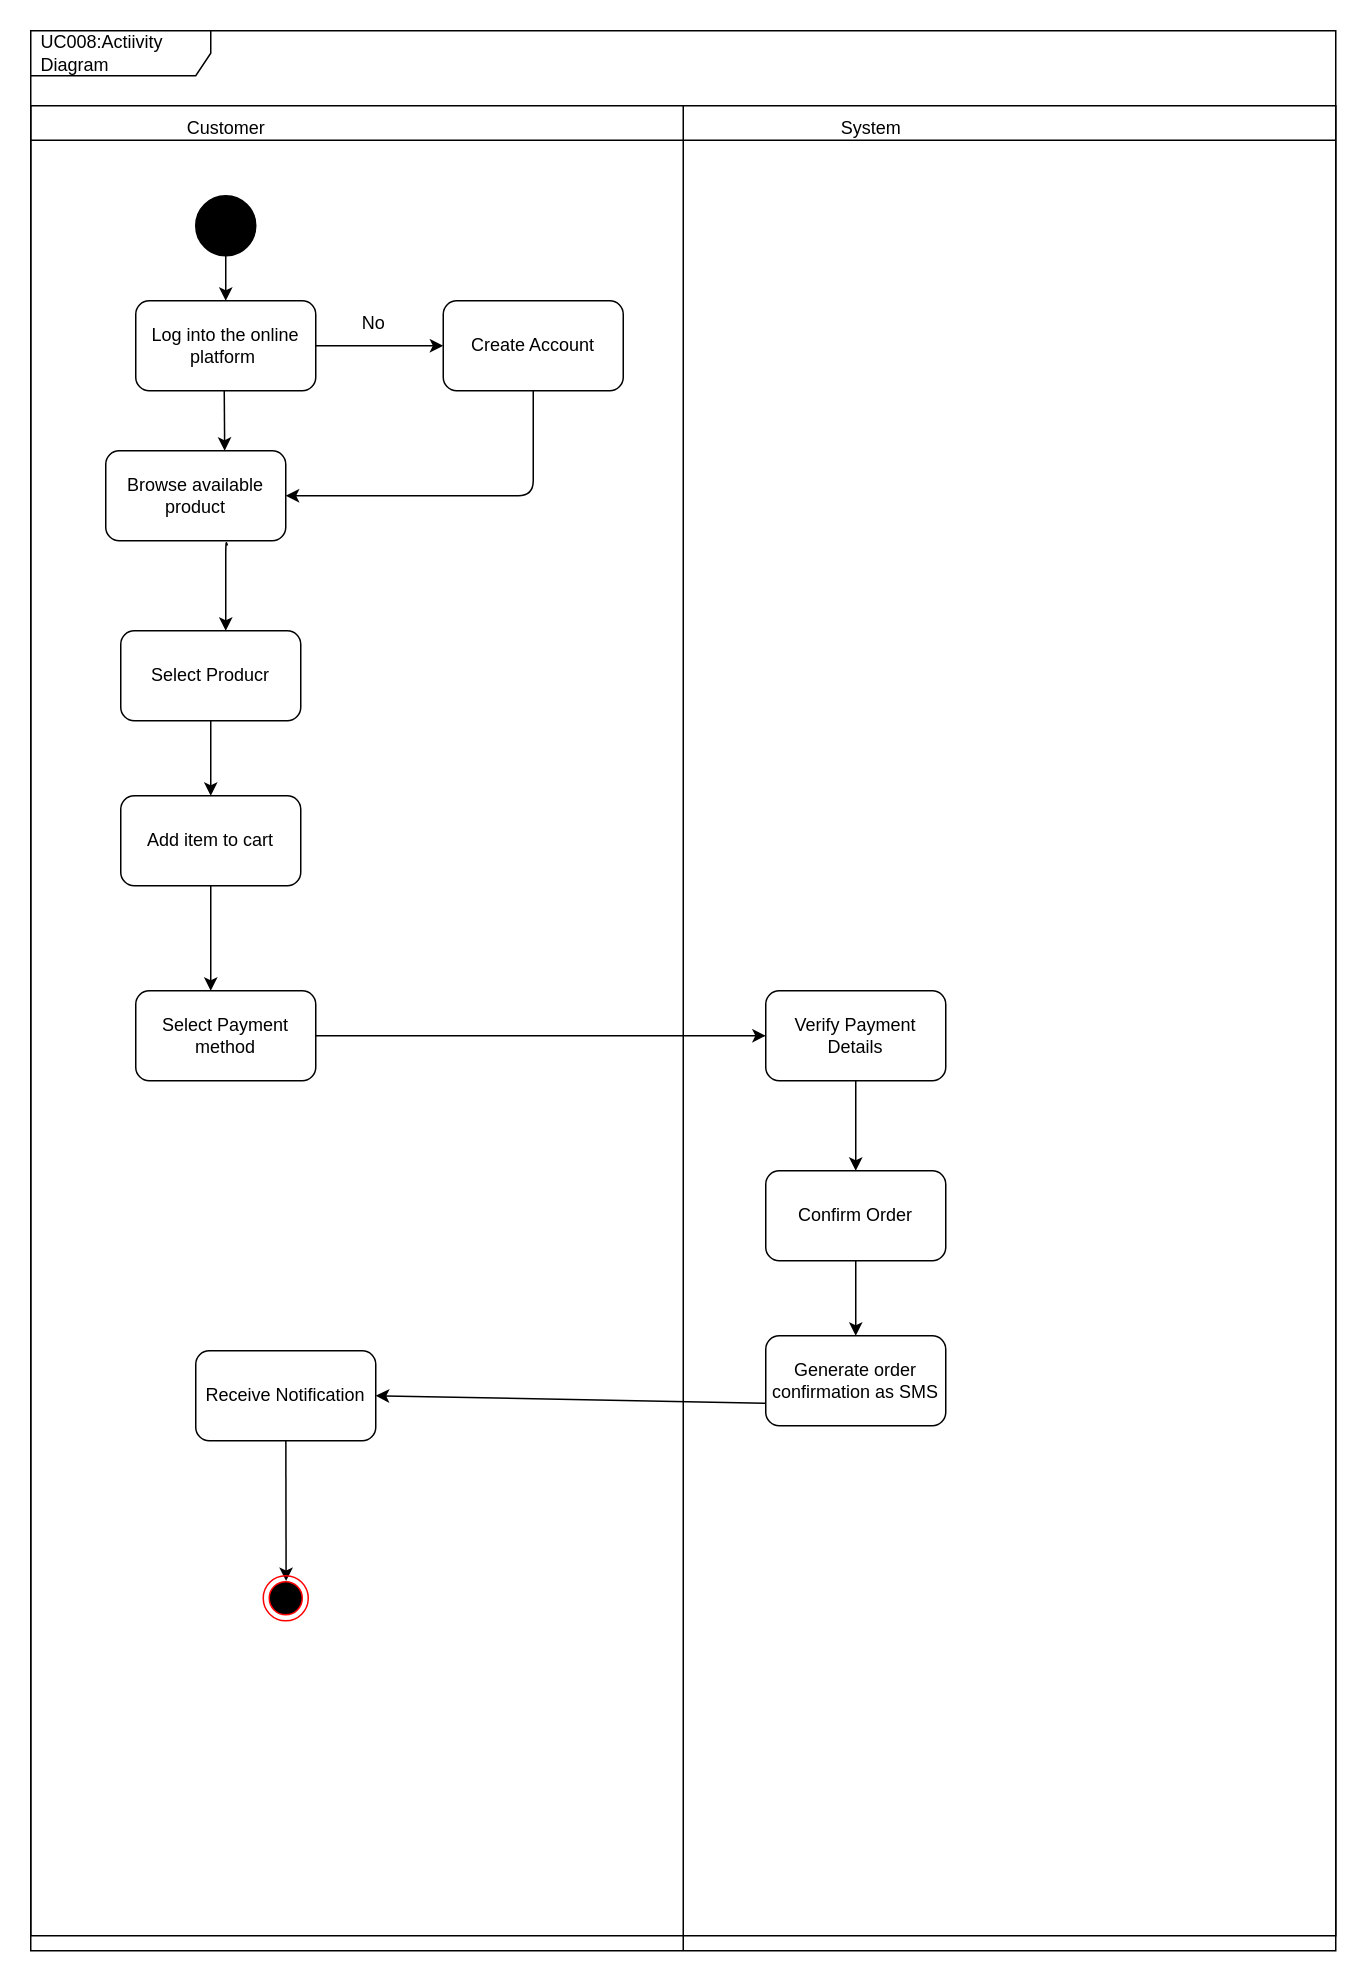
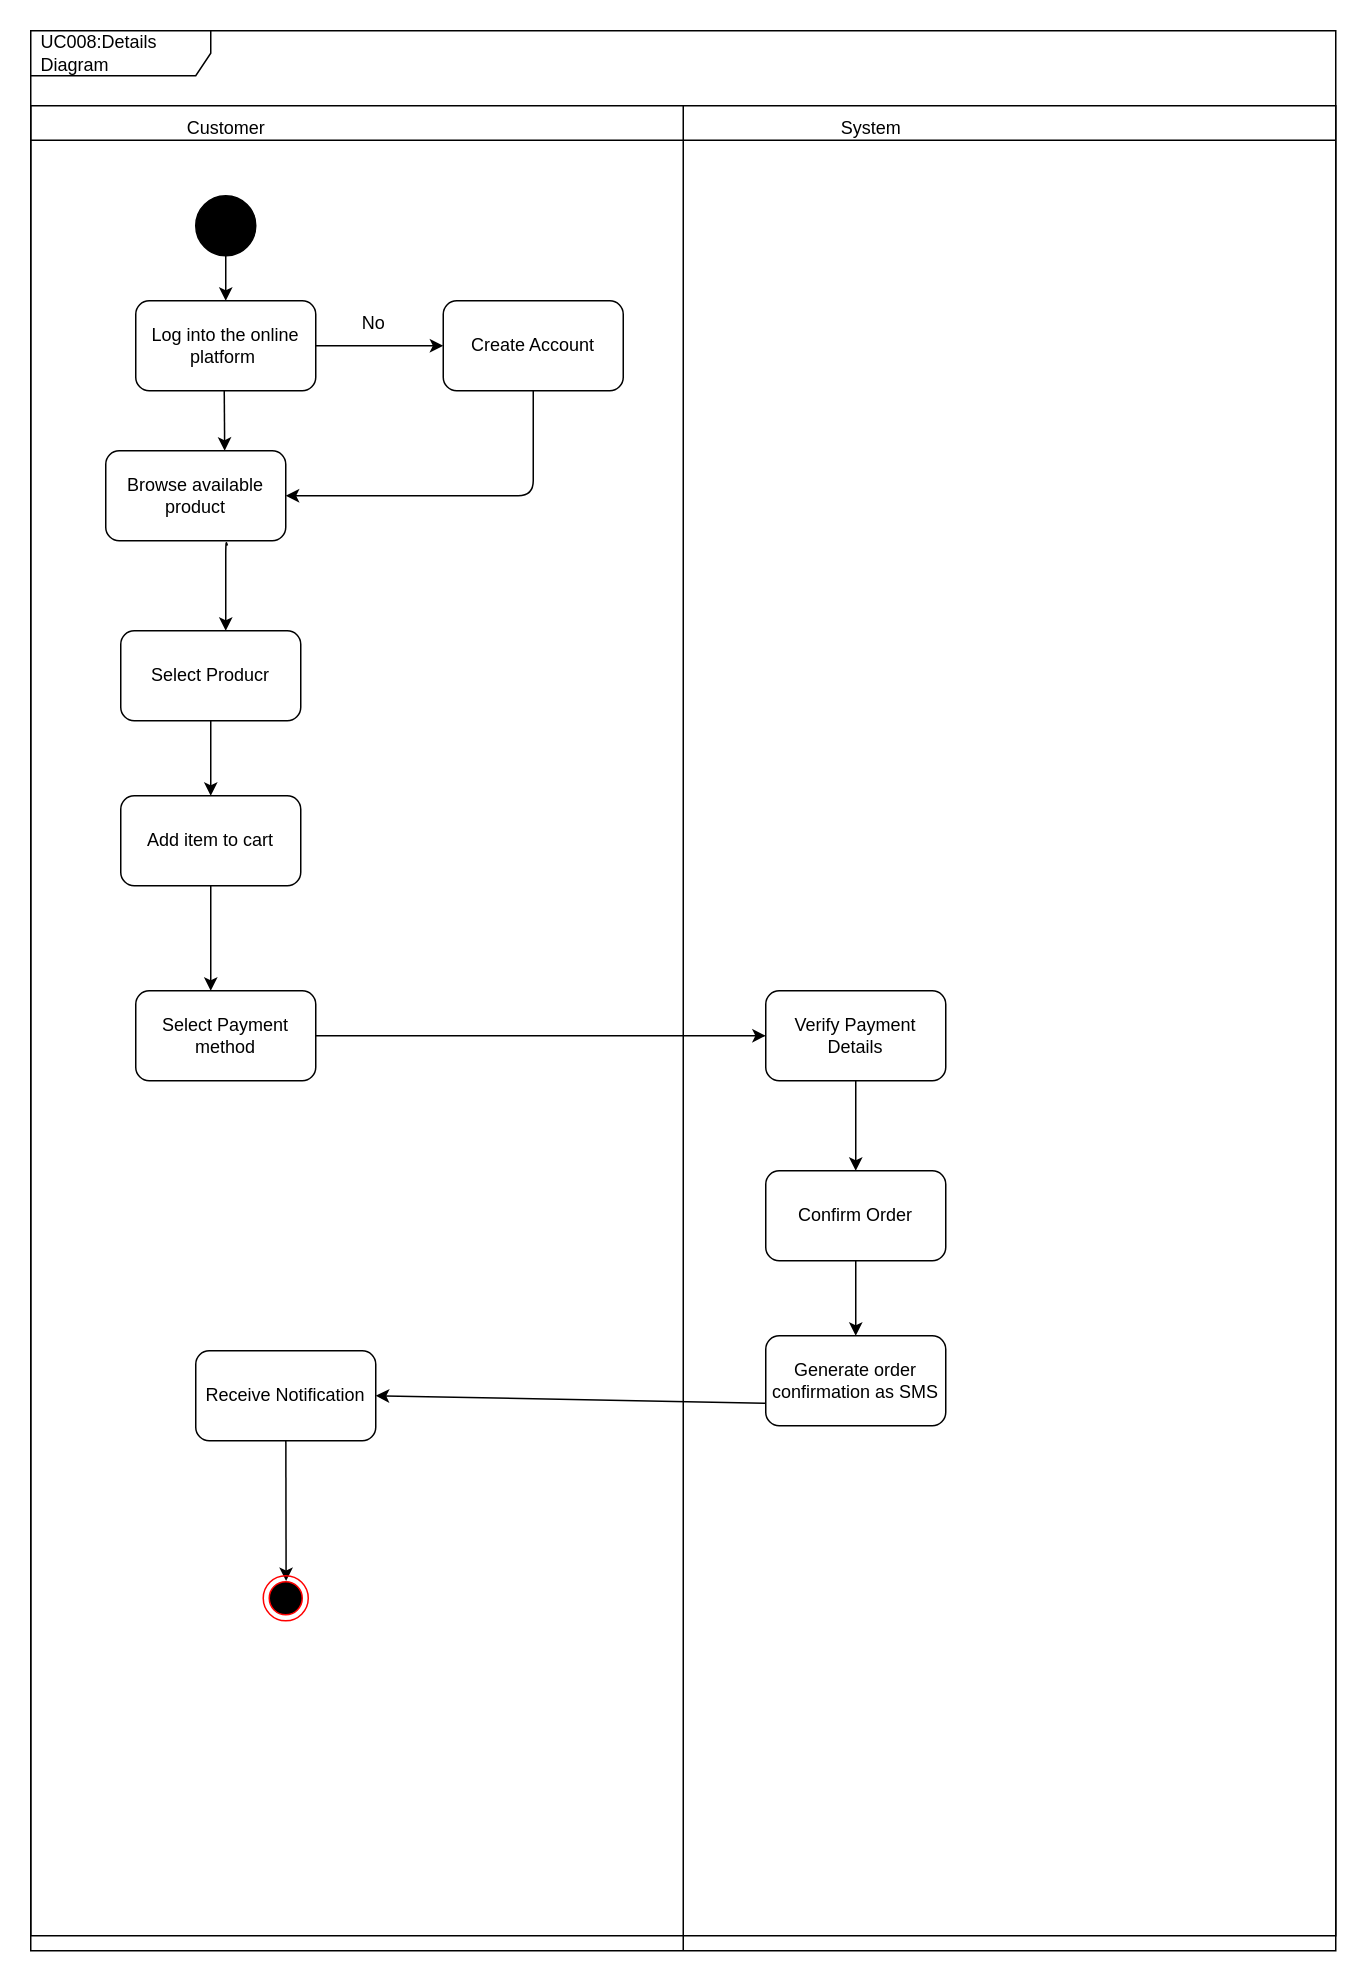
node "UC008:Actiivity Diagram": label "UC008:Actiivity Diagram" -> "UC008:Details Diagram"
